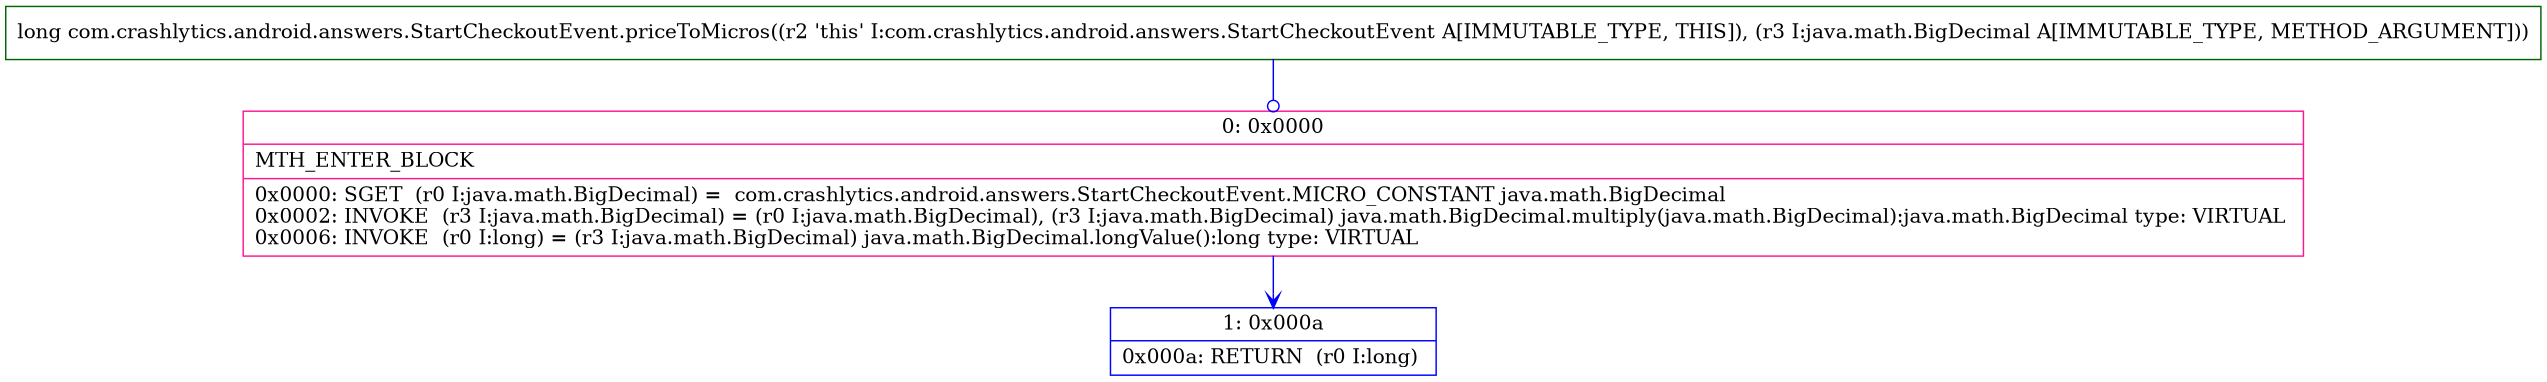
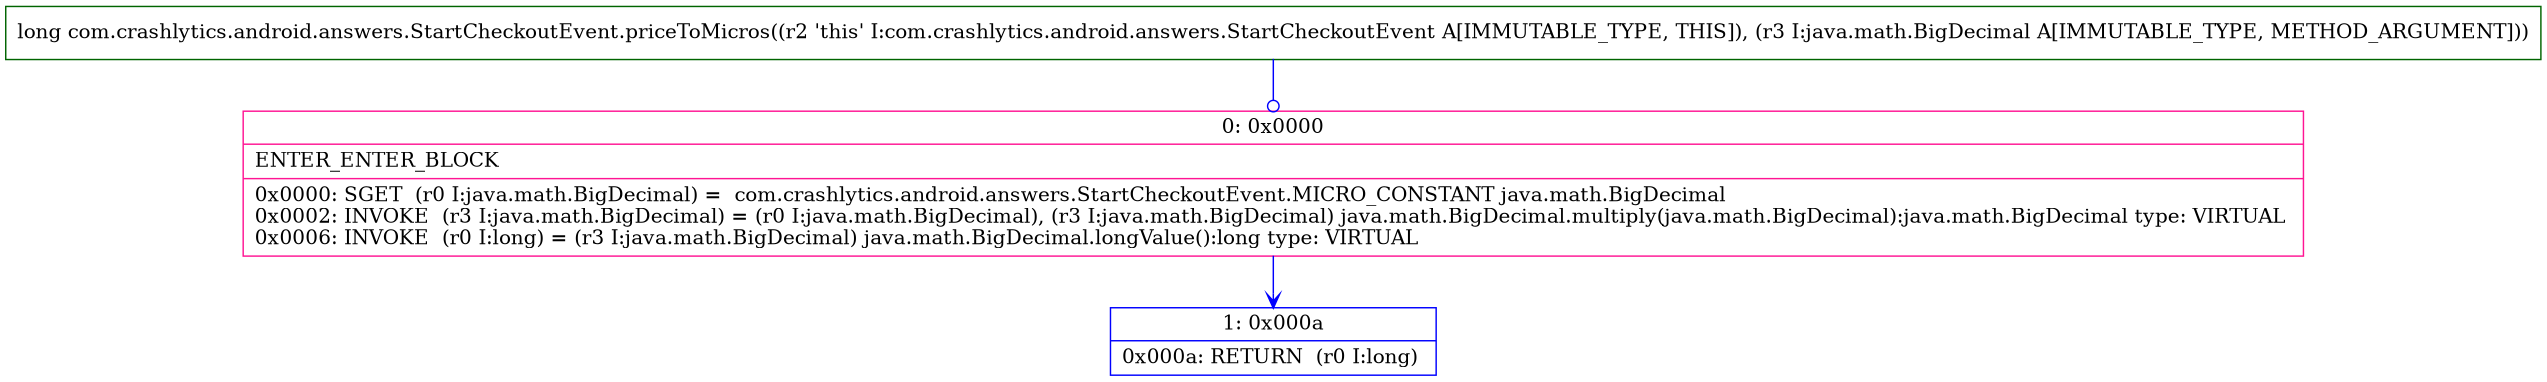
node "0: 0x0000": text "MTH_ENTER_BLOCK" -> "ENTER_ENTER_BLOCK"
